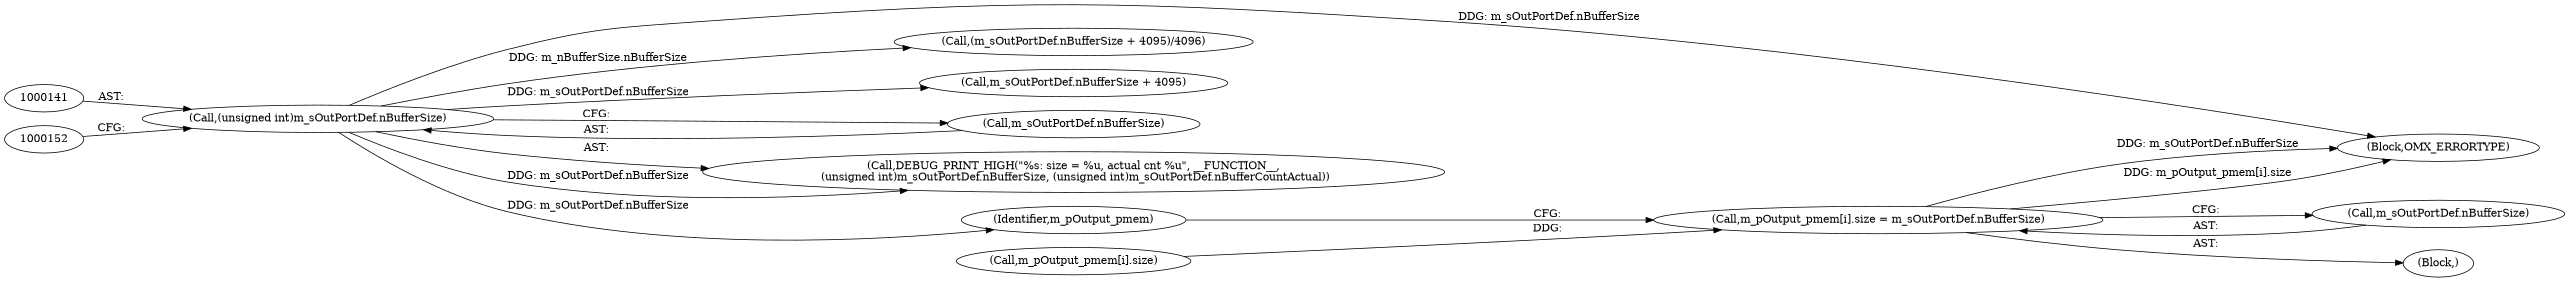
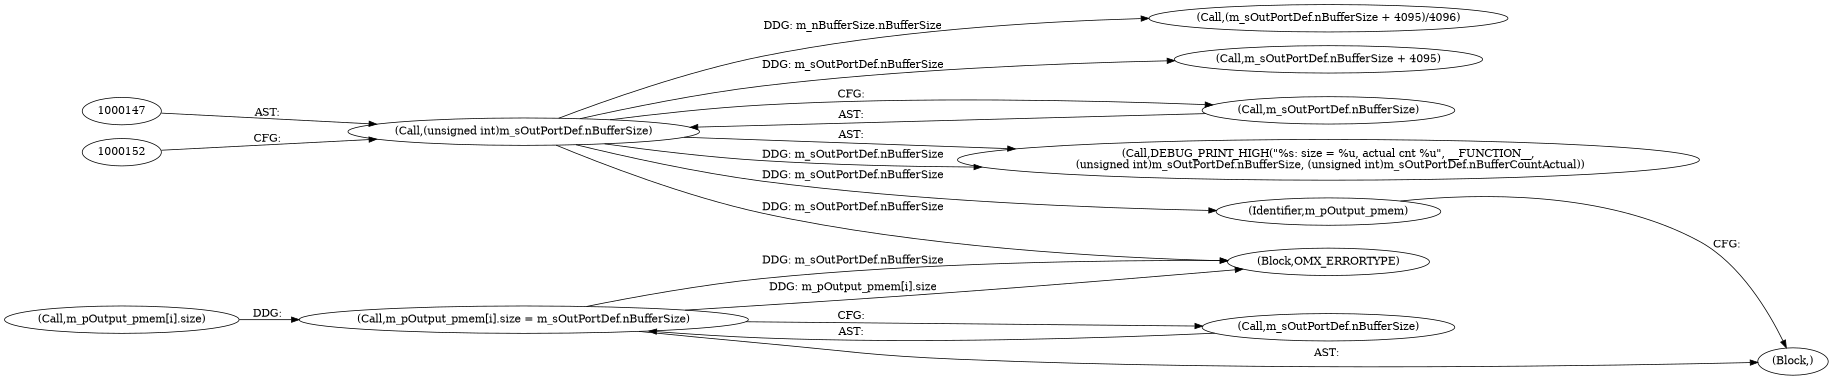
node "1000141": label "1000141" -> "1000147"
edge "(Identifier,m_pOutput_pmem)" -> "(Call,m_pOutput_pmem[i].size = m_sOutPortDef.nBufferSize)": now "(Identifier,m_pOutput_pmem)" -> "(Block,)"
